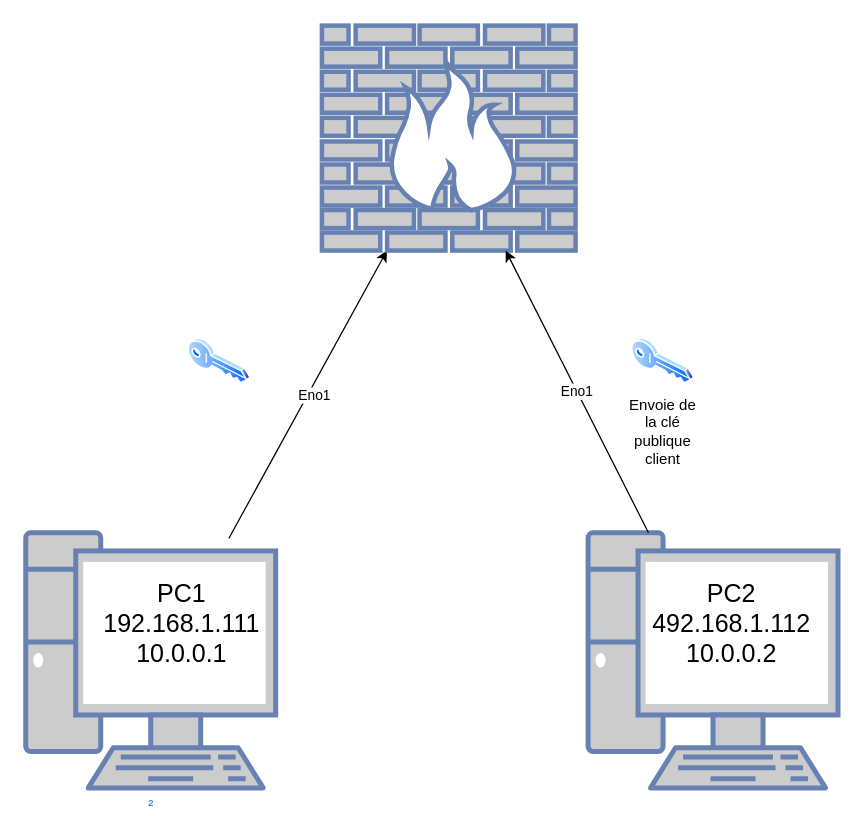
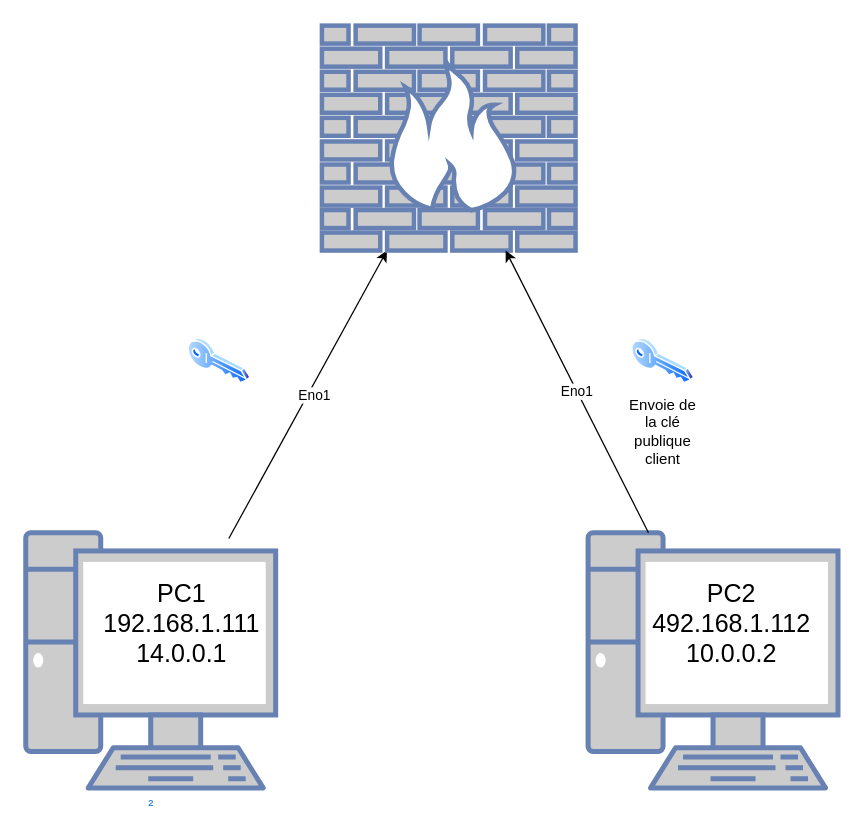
node "PC1 192.168.1.111 10.0.0.1": label "PC1 192.168.1.111 10.0.0.1" -> "PC1 192.168.1.111 14.0.0.1"
